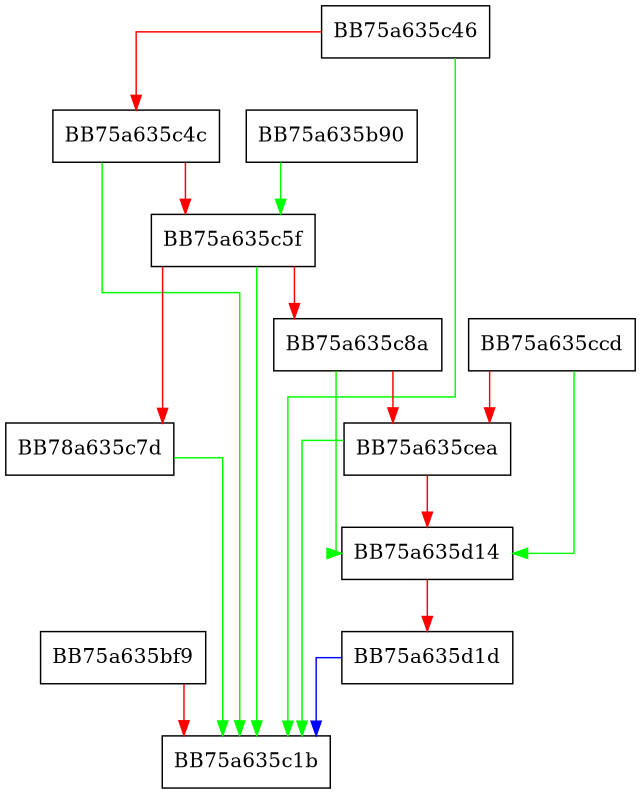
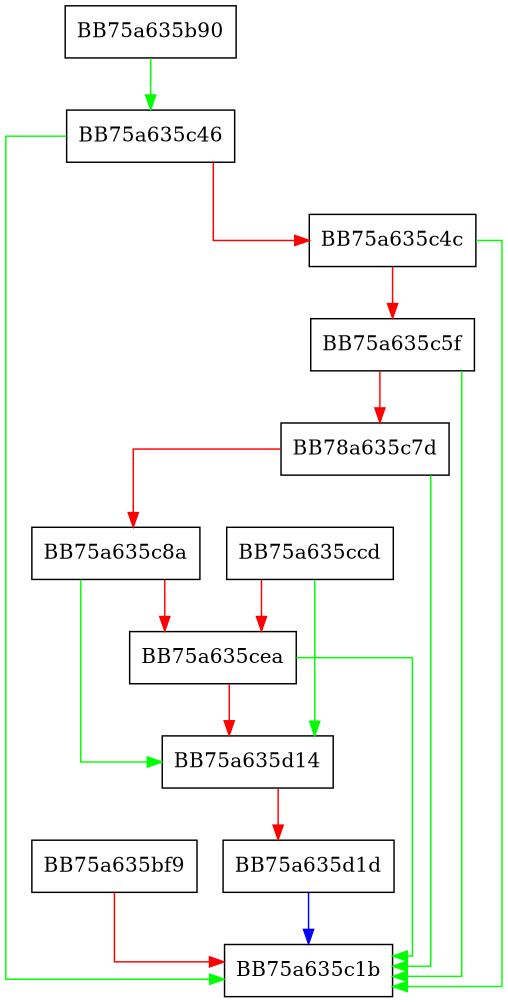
edge "BB75a635b90" -> "BB75a635c5f": now "BB75a635b90" -> "BB75a635c46"
edge "BB75a635c5f" -> "BB75a635c8a": now "BB78a635c7d" -> "BB75a635c8a"
